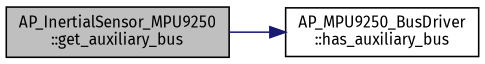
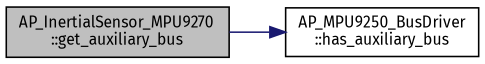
node "AP_InertialSensor_MPU9250 ::get_auxiliary_bus": label "AP_InertialSensor_MPU9250 ::get_auxiliary_bus" -> "AP_InertialSensor_MPU9270 ::get_auxiliary_bus"
